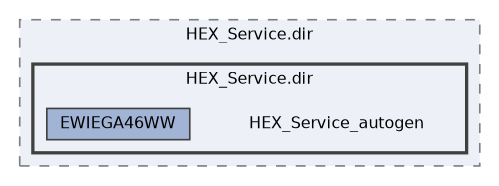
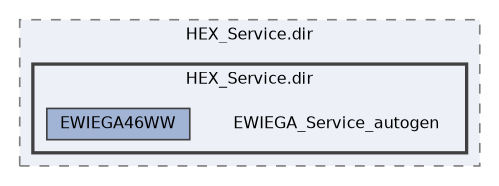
node "HEX_Service_autogen": label "HEX_Service_autogen" -> "EWIEGA_Service_autogen"
